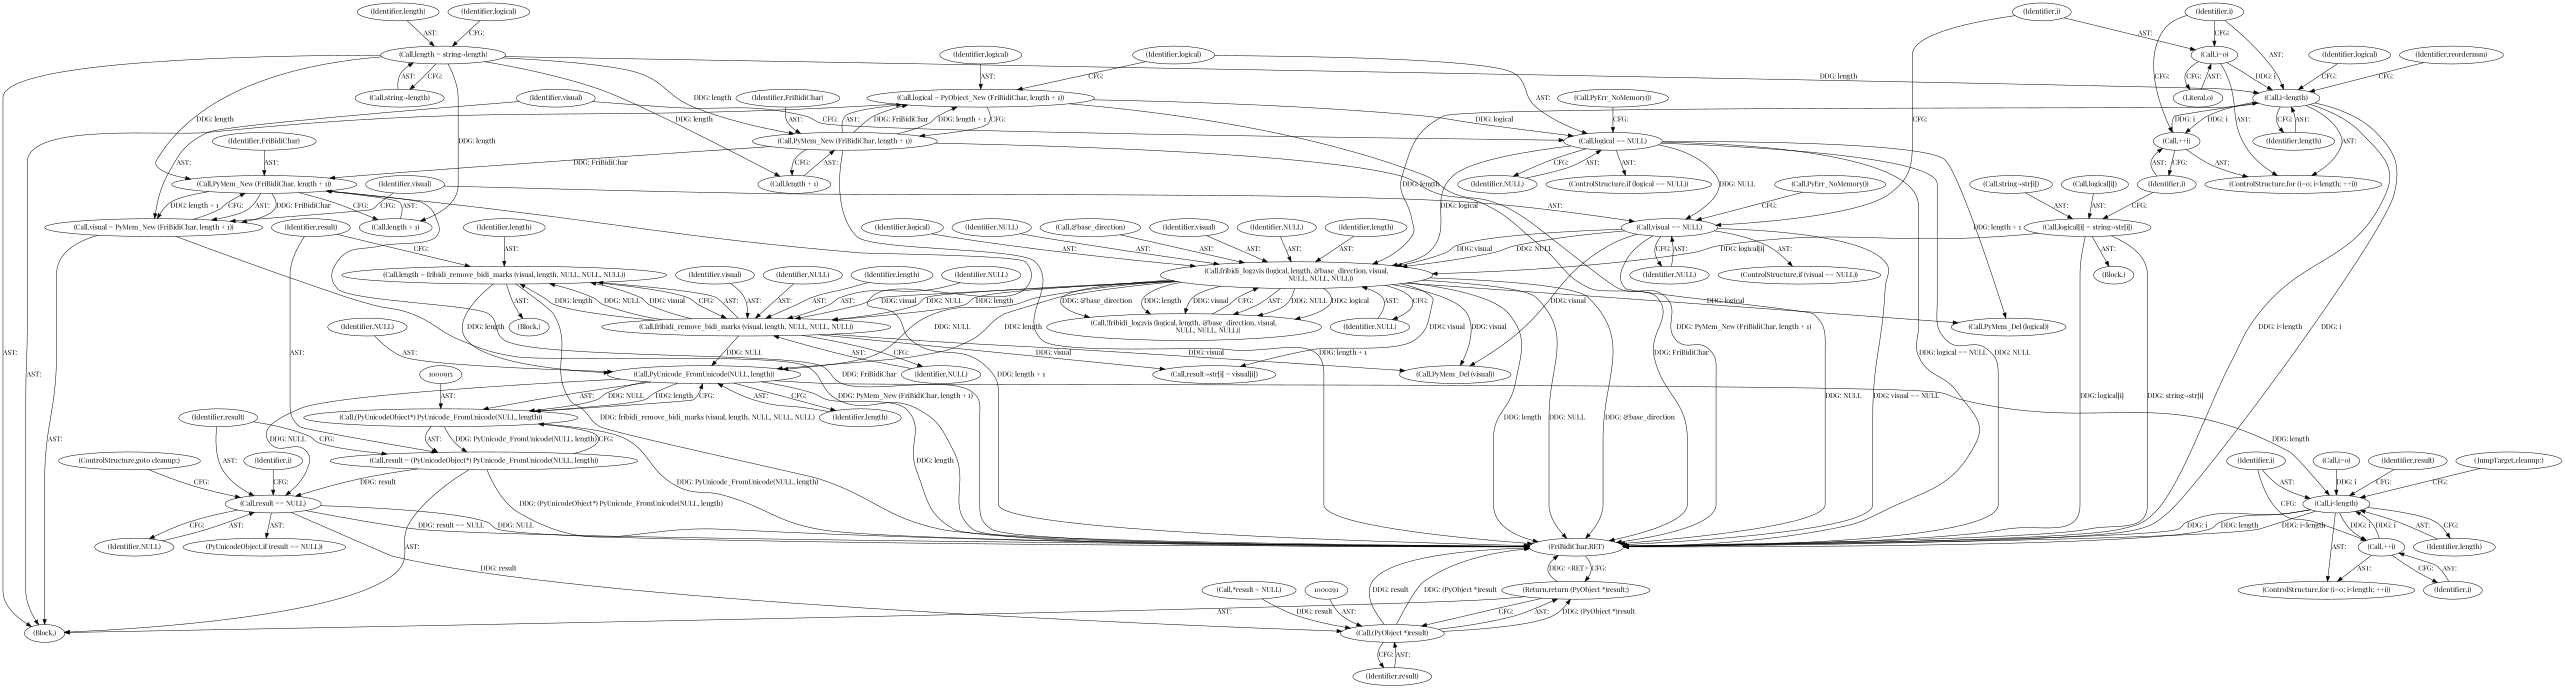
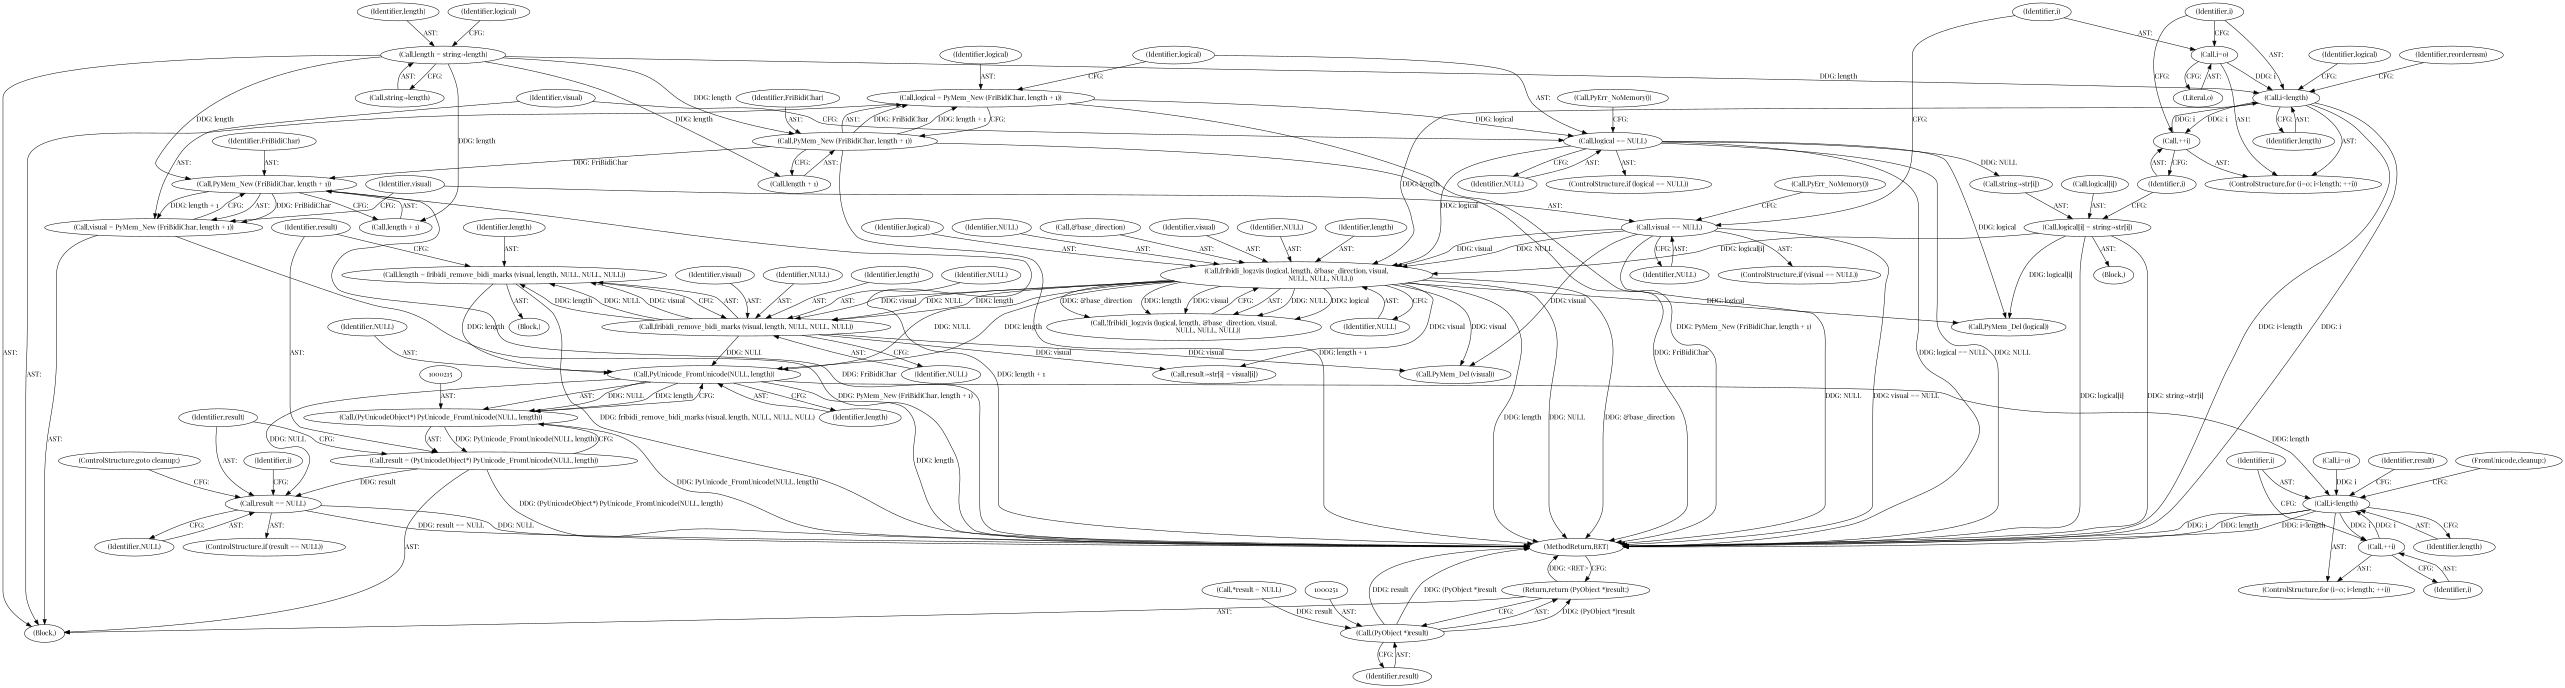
node "(Call,logical = PyObject_New (FriBidiChar, length + 1))": label "(Call,logical = PyObject_New (FriBidiChar, length + 1))" -> "(Call,logical = PyMem_New (FriBidiChar, length + 1))"
edge "(Call,logical == NULL)" -> "(Call,visual == NULL)": now "(Call,logical == NULL)" -> "(Call,string->str[i])"
edge "(Call,logical == NULL)" -> "(Call,PyMem_Del (logical))": label "DDG: length + 1" -> "DDG: logical"
edge "(Call,logical[i] = string->str[i])" -> "(Call,PyMem_Del (logical))": added, label "DDG: logical[i]"
node "1000915": label "1000915" -> "1000215"
node "(JumpTarget,cleanup:)": label "(JumpTarget,cleanup:)" -> "(FromUnicode,cleanup:)"
node "(PyUnicodeObject,if (result == NULL))": label "(PyUnicodeObject,if (result == NULL))" -> "(ControlStructure,if (result == NULL))"
node "(FriBidiChar,RET)": label "(FriBidiChar,RET)" -> "(MethodReturn,RET)"
node "1000291": label "1000291" -> "1000251"
edge "(Call,result == NULL)" -> "(Call,(PyObject *)result)": removed, label "DDG: result"
